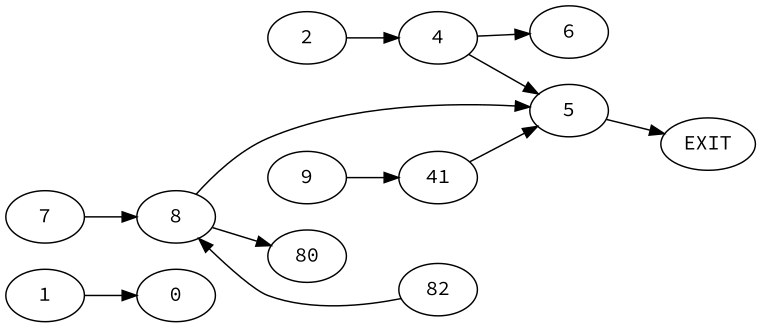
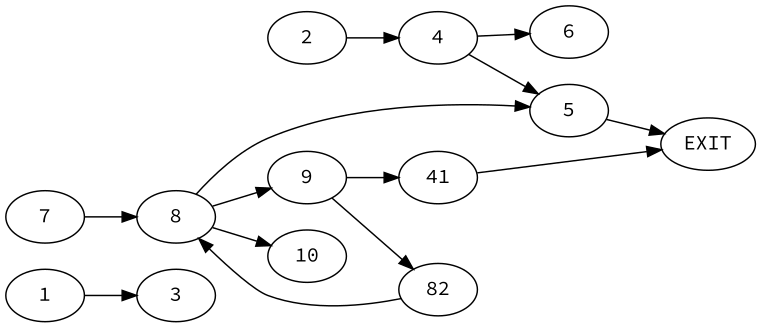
edge "41" -> "5": now "41" -> "EXIT"
edge "8" -> "9": added
edge "9" -> "82": added
node "80": label "80" -> "10"
node "0": label "0" -> "3"
